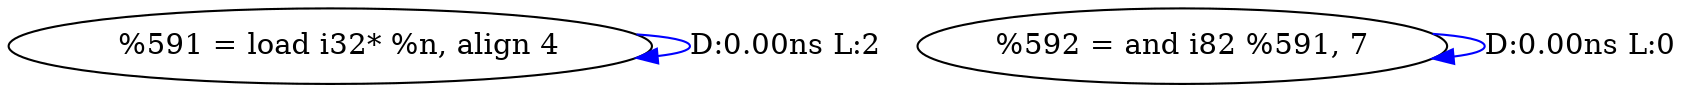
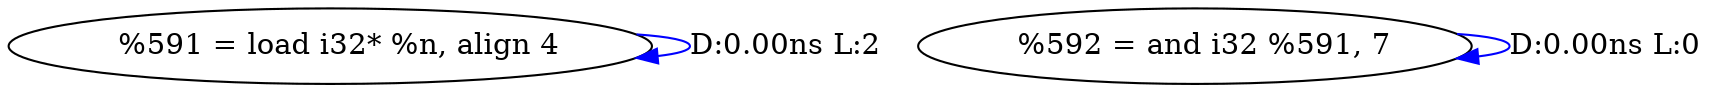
node "%592 = and i82 %591, 7": label "%592 = and i82 %591, 7" -> "%592 = and i32 %591, 7"
